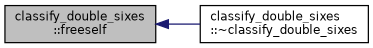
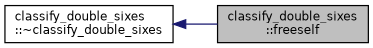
edge "classify_double_sixes ::~classify_double_sixes" -> "classify_double_sixes ::freeself": reversed
